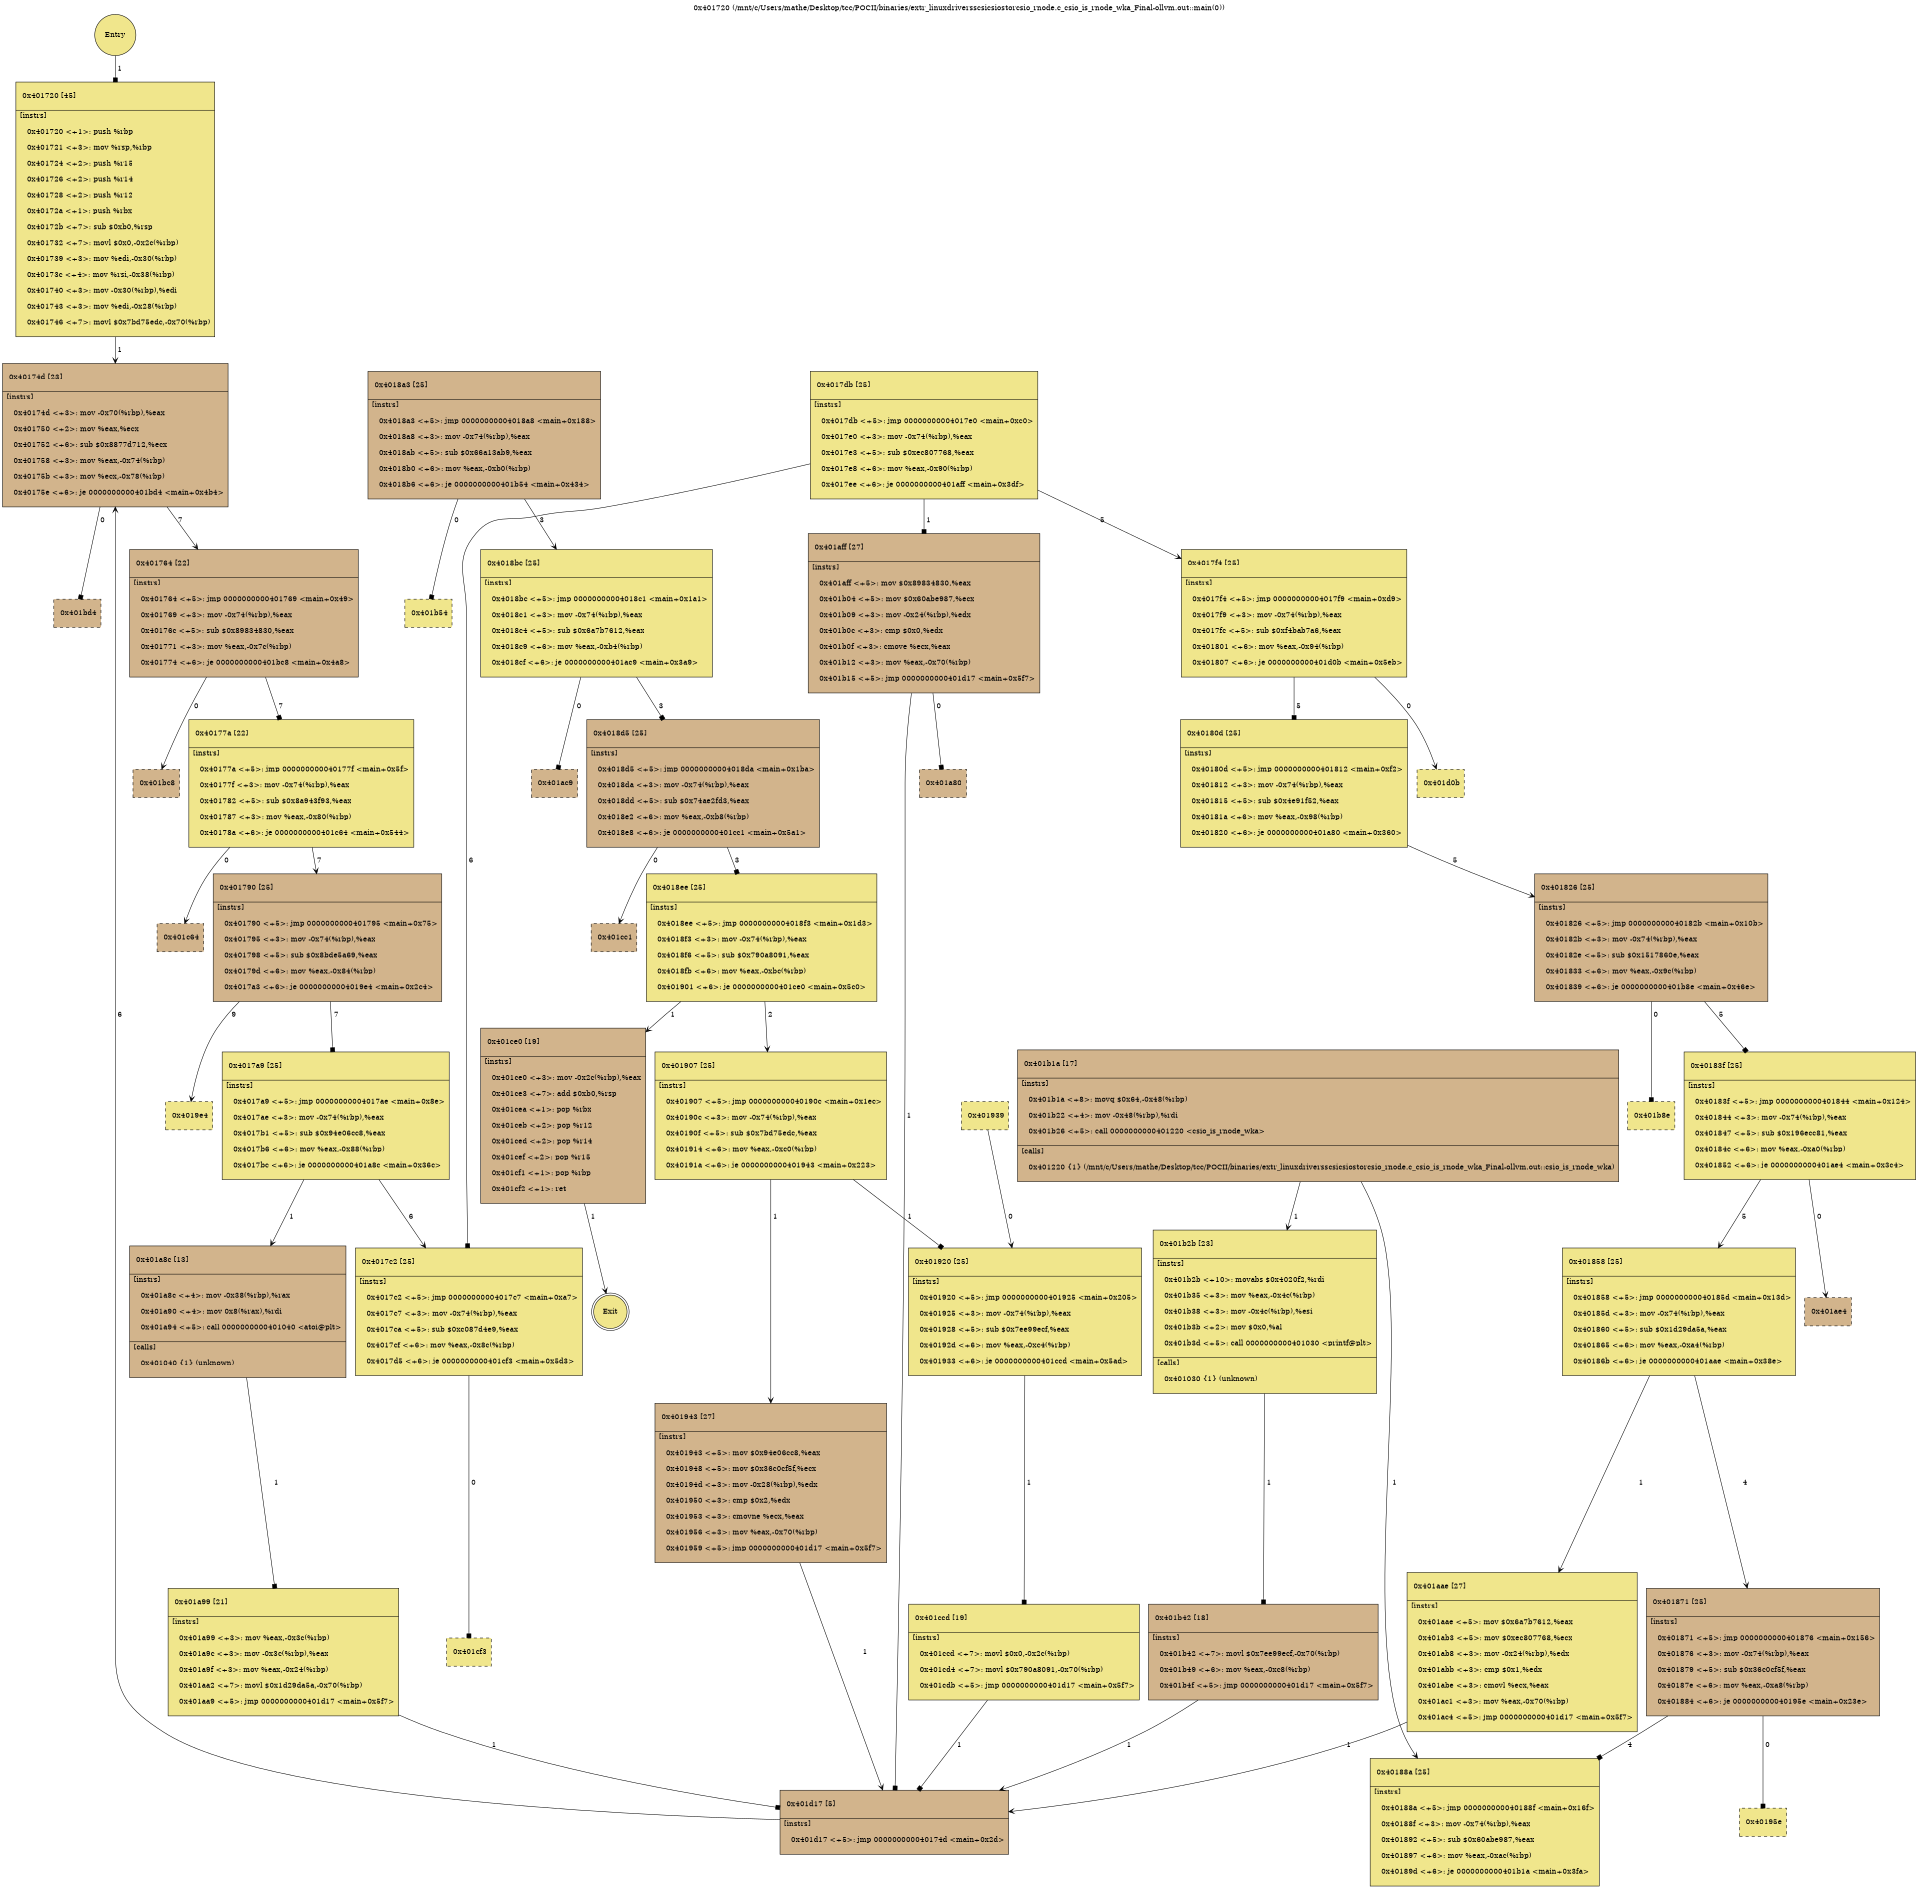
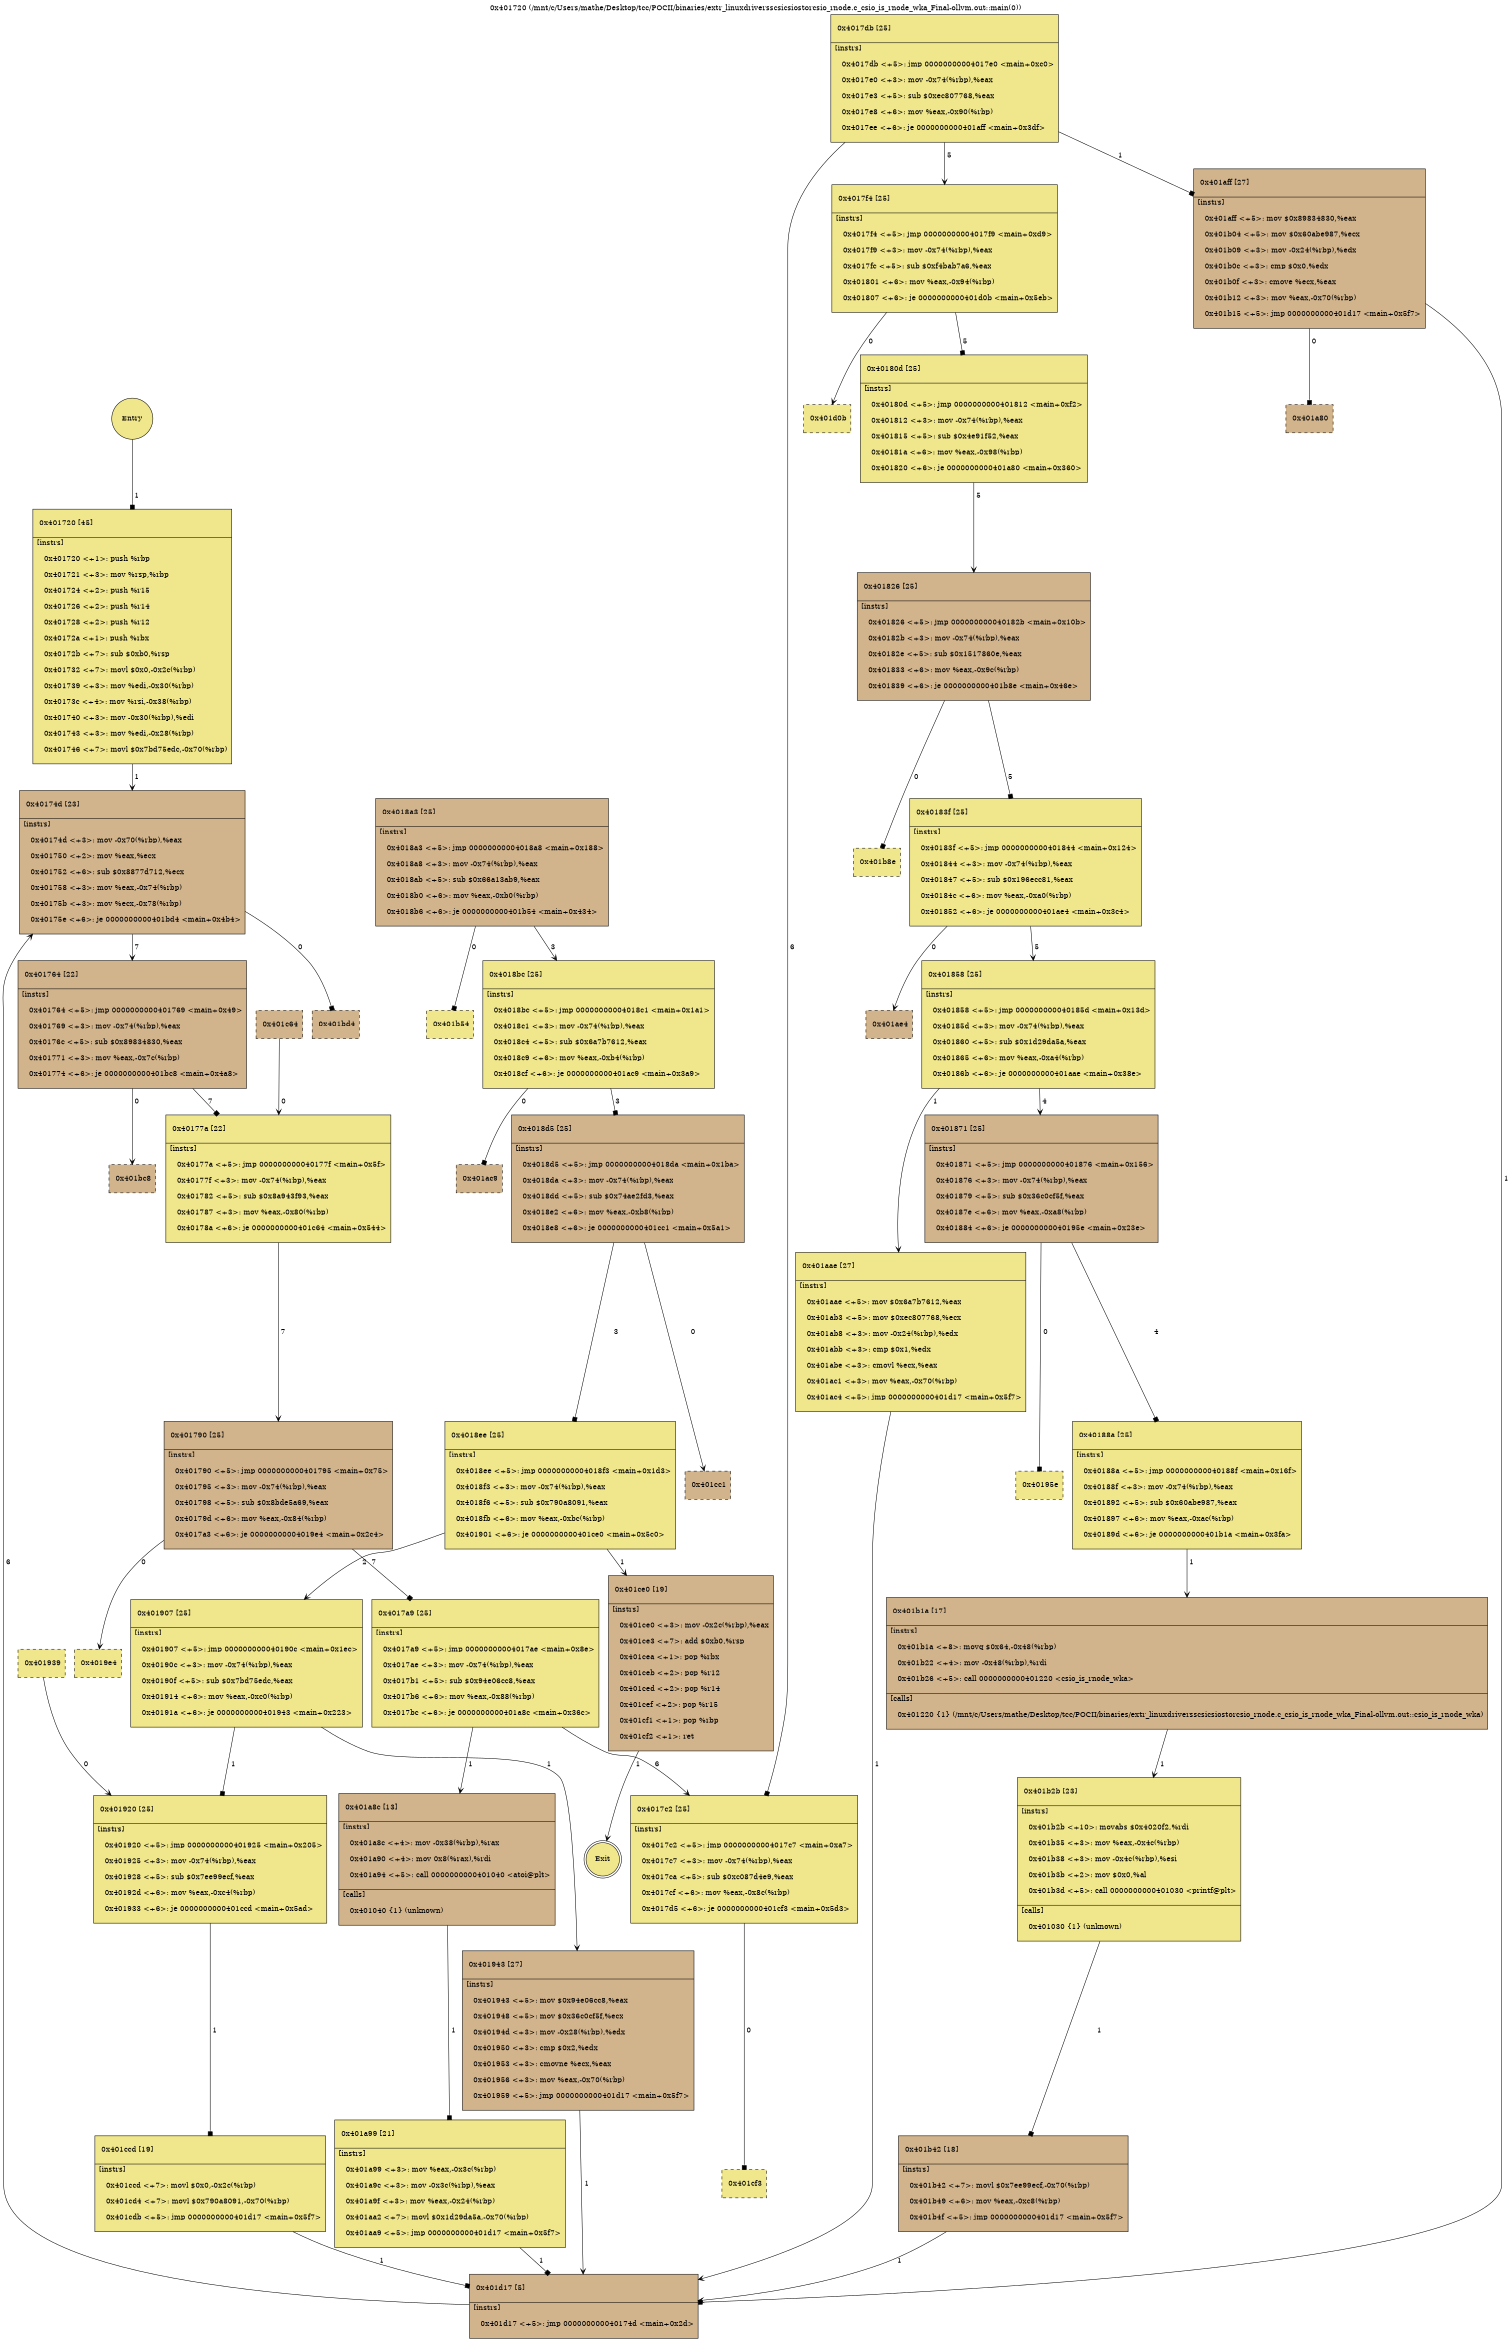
edge "0x40177a [22]" -> "0x401c64": reversed
edge "0x401790 [25]" -> "0x4019e4": label " 9" -> " 0"
edge "0x401b1a [17]" -> "0x40188a [25]": reversed
